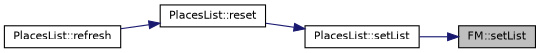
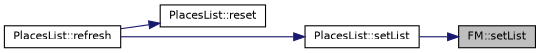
edge "PlacesList::reset" -> "PlacesList::setList": now "PlacesList::refresh" -> "PlacesList::setList"
